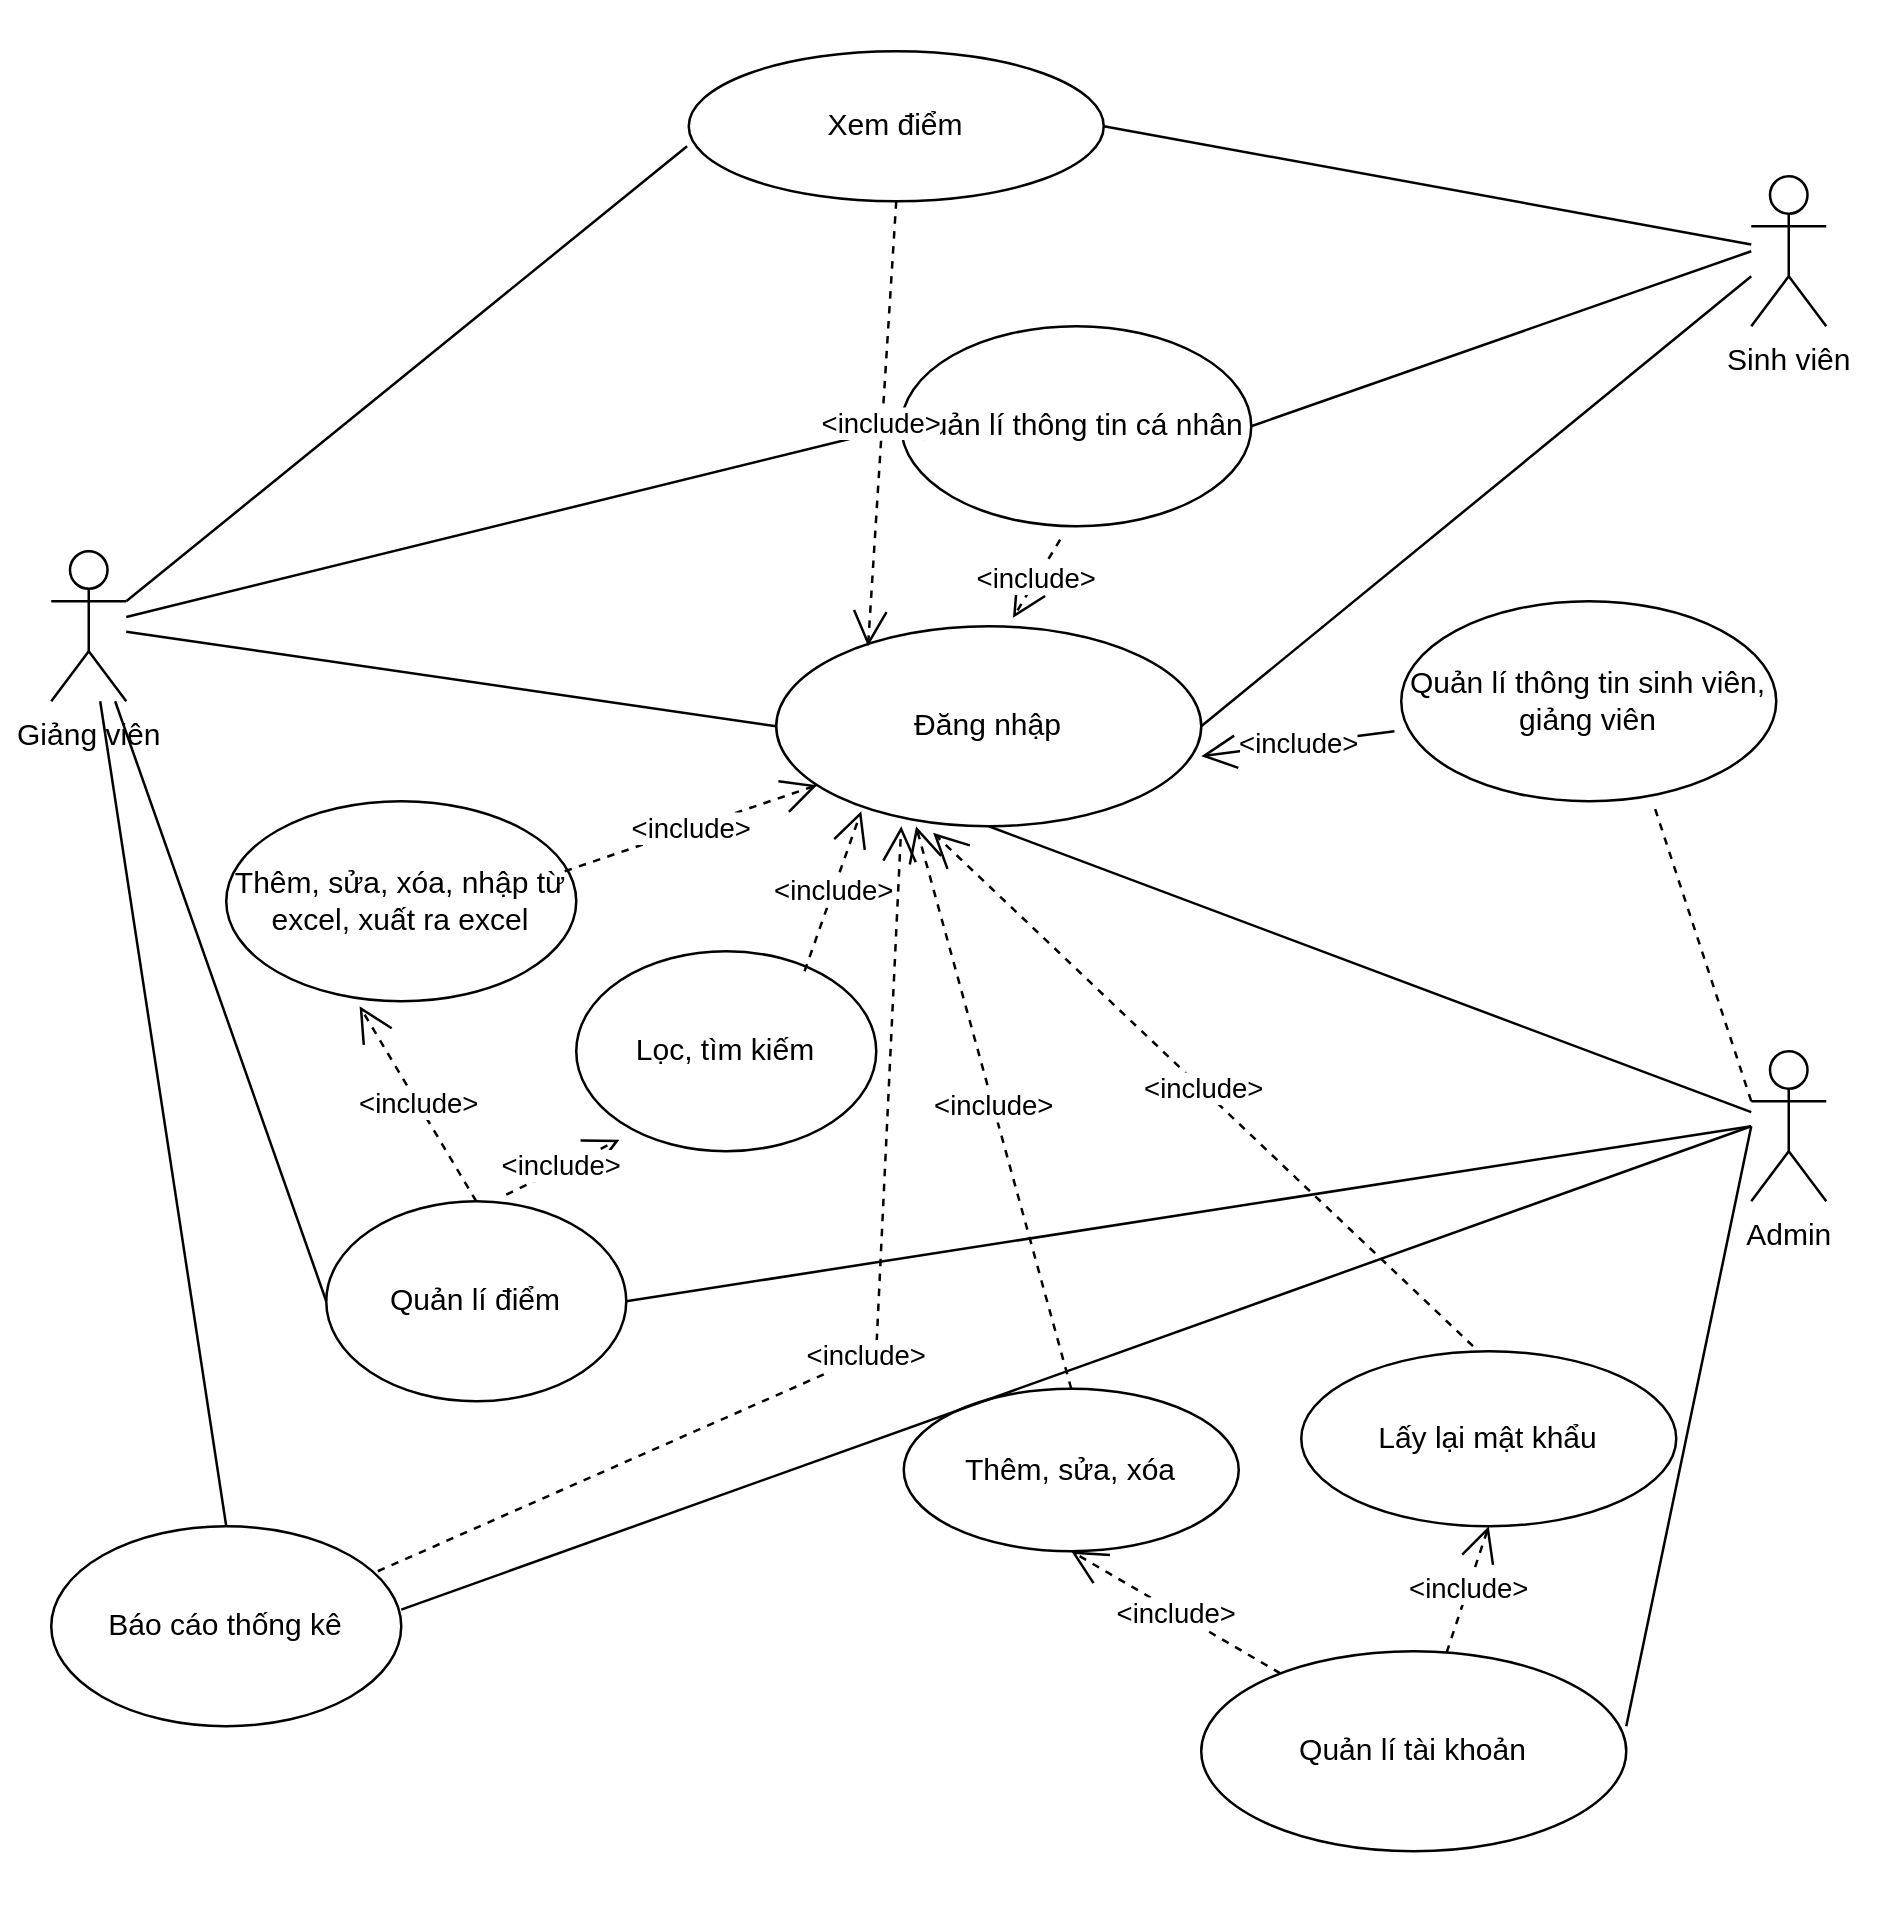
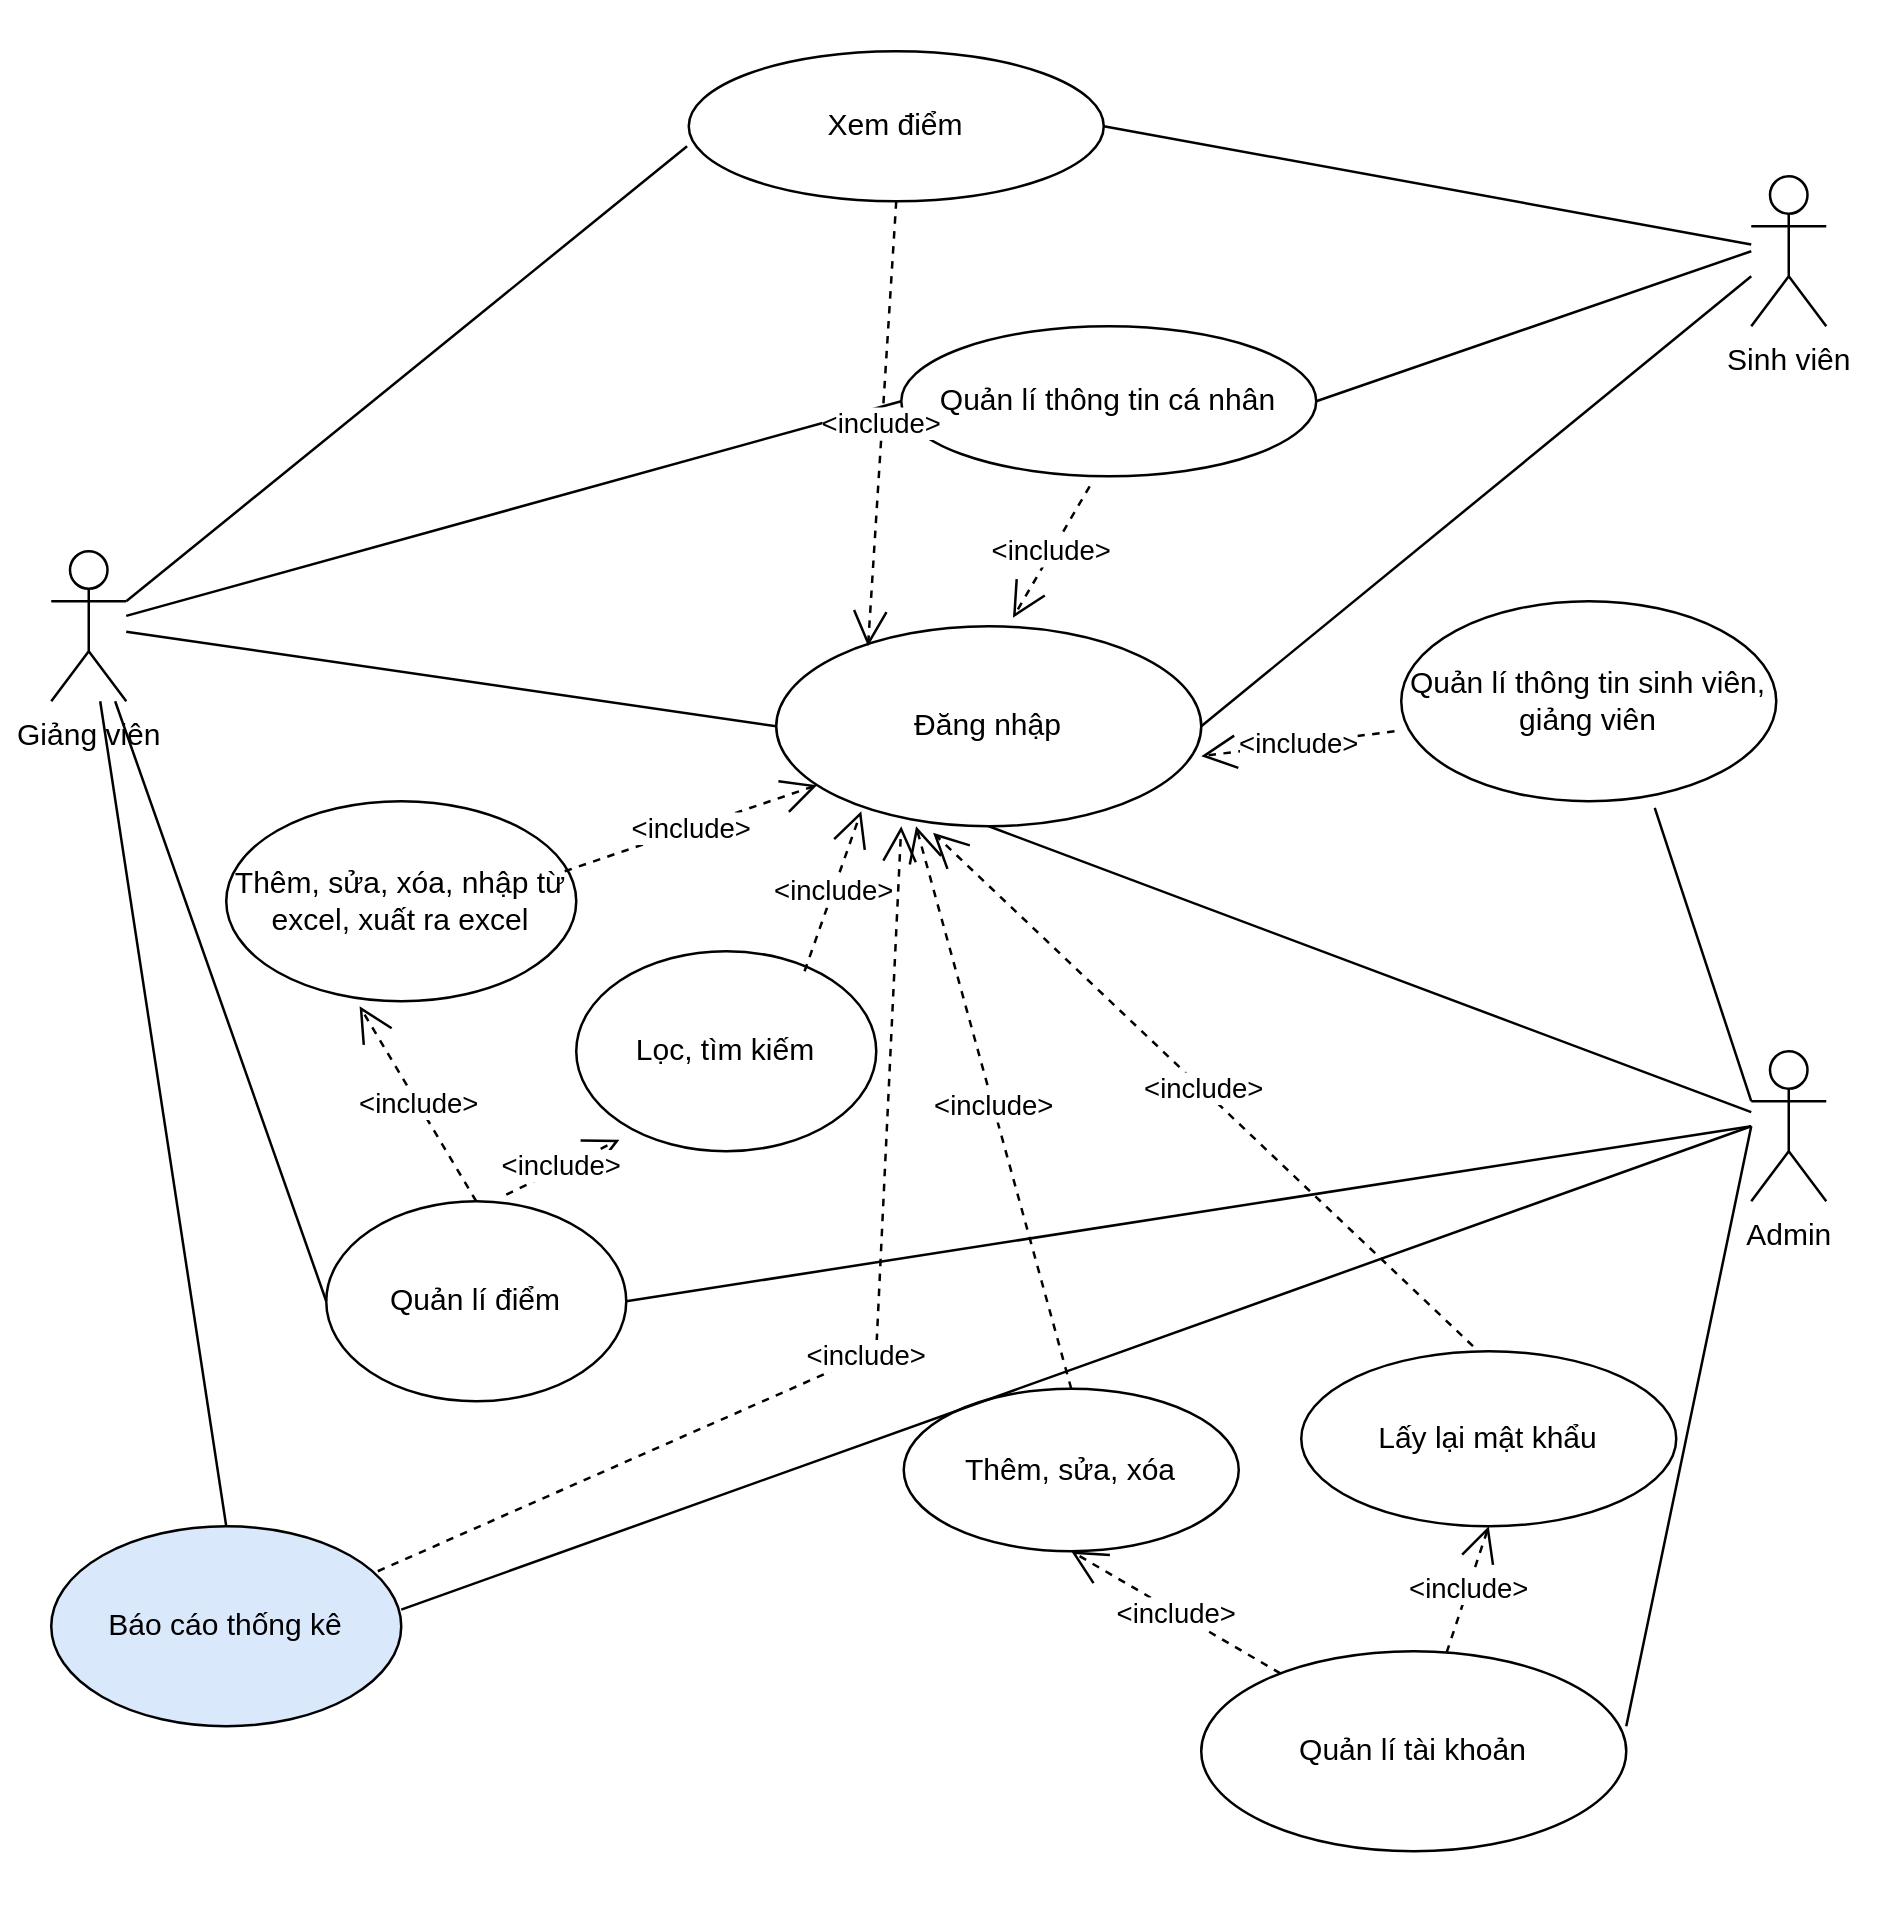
node "Quản lí thông tin cá nhân": size 350x200 -> 415x150
edge "Quản lí thông tin sinh viên, giảng viên" -> "Đăng nhập": style solid -> dashed
edge "Quản lí thông tin sinh viên, giảng viên" -- "Admin": style dashed -> solid
node "Báo cáo thống kê": fillcolor #ffffff -> #dae8fc
